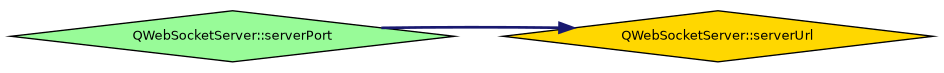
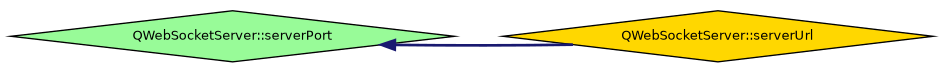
edge "QWebSocketServer::serverPort" -> "QWebSocketServer::serverUrl": reversed
